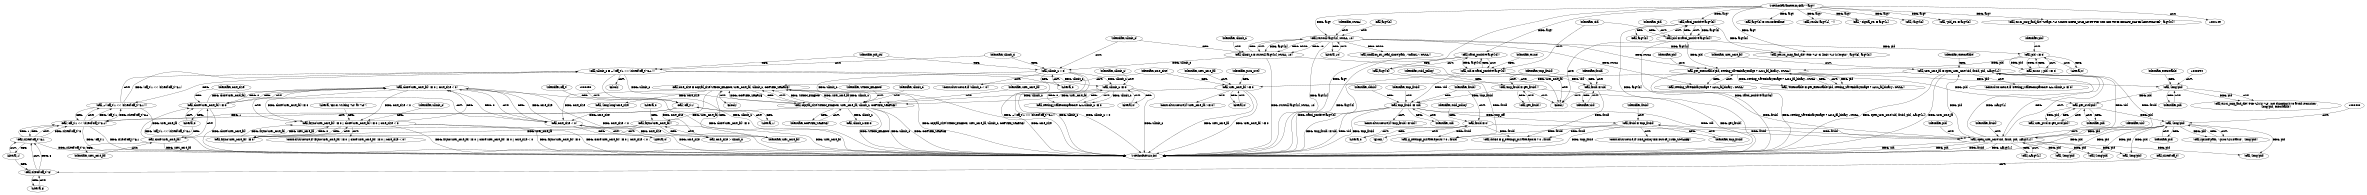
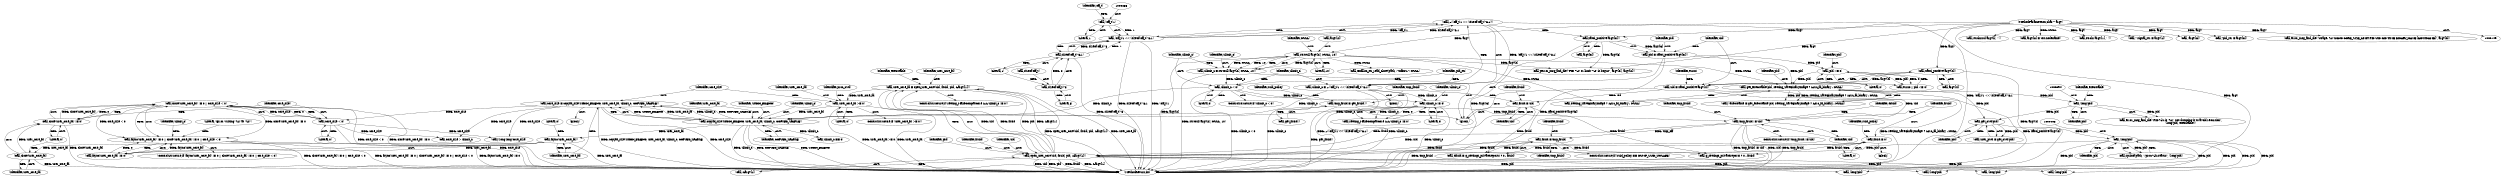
edge "(MethodParameterIn,char** argv)" -> "(Call,argv[8] = uts.nodename)": label "DDG: argv" -> "DDG: NULL"
edge "(Call,pid = xatoi_positive(argv[3]))" -> "(Call,xatoi_positive(argv[3]))": now "(Call,~((off_t)1 << (sizeof(off_t)*8-1)))" -> "(Call,xatoi_positive(argv[3]))"
node "(Call,strchrnul(argv[i], ' '))": added
edge "(Call,argv[4])" -> "(Call,g_settings_privatereports ? 0 : fsuid)": now "(Call,fsuid = uid)" -> "(Call,g_settings_privatereports ? 0 : fsuid)"
edge "(Call,(long long)core_size)" -> "(Call,core_size < 0)": reversed
